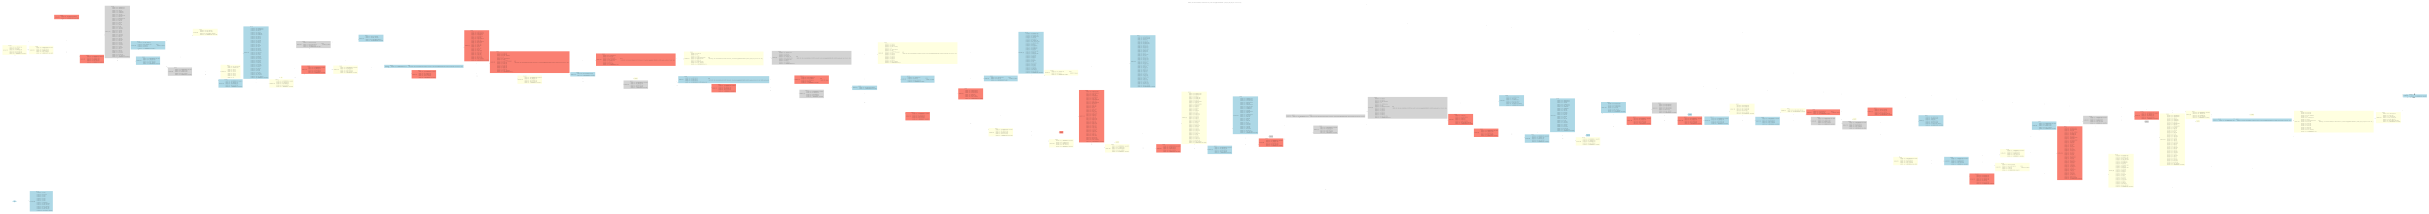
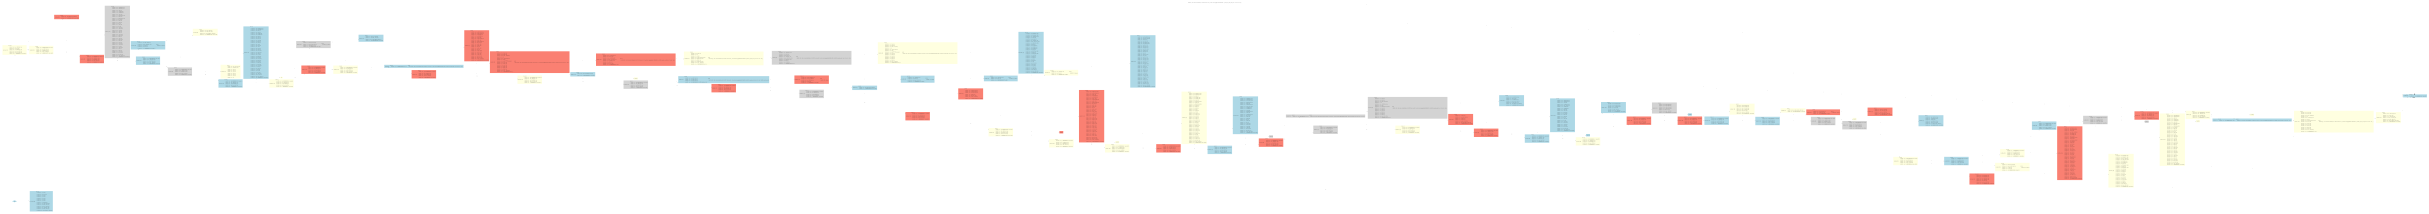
node "0x40174e [28]": added
